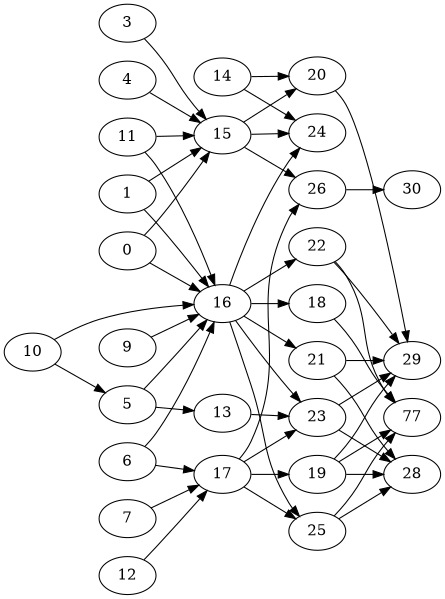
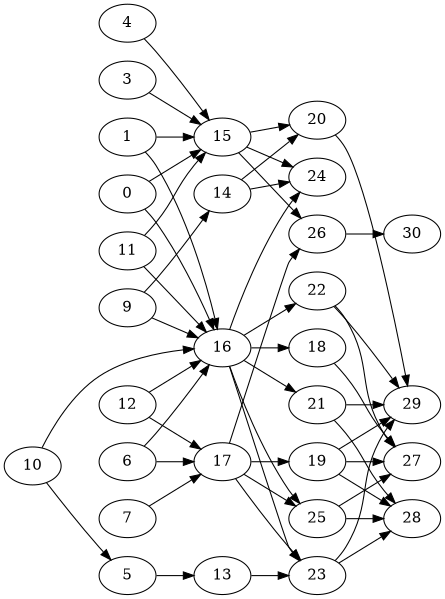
edge "9" -> "14": added
edge "5" -> "16": now "12" -> "16"
node "77": label "77" -> "27"
